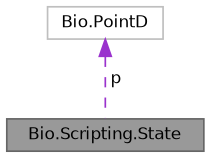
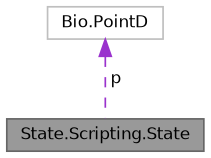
node "Bio.Scripting.State": label "Bio.Scripting.State" -> "State.Scripting.State"
